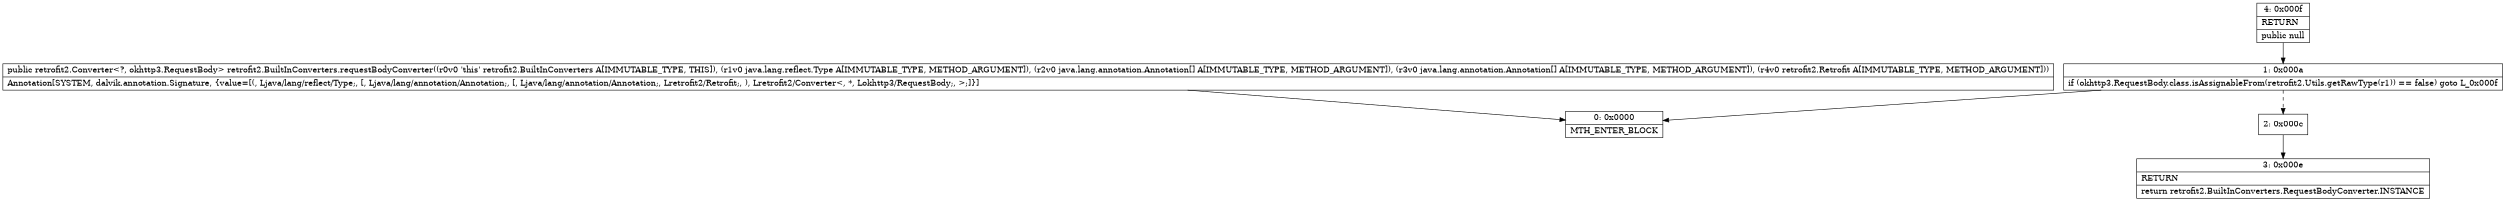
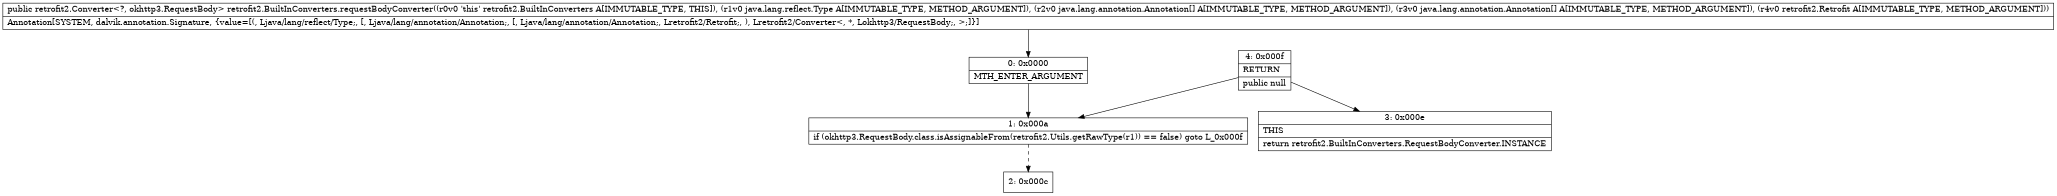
edge "1: 0x000a" -> "0: 0x0000": reversed
node "0: 0x0000": text "MTH_ENTER_BLOCK" -> "MTH_ENTER_ARGUMENT"
edge "2: 0x000c" -> "3: 0x000e": now "4: 0x000f" -> "3: 0x000e"
node "3: 0x000e": text "RETURN" -> "THIS"
